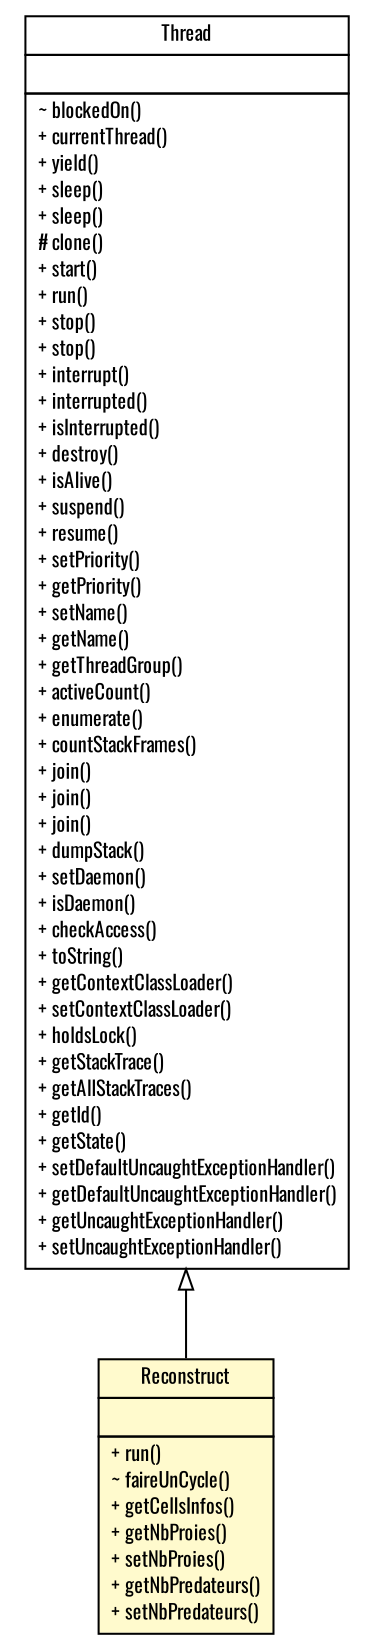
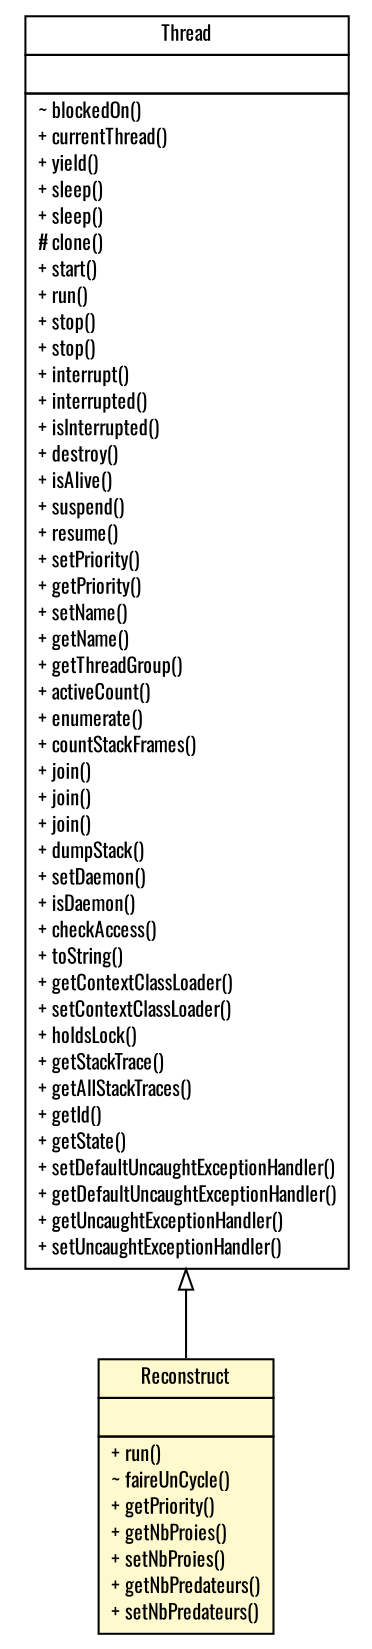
node "Reconstruct": text "+ getCellsInfos()" -> "+ getPriority()"
